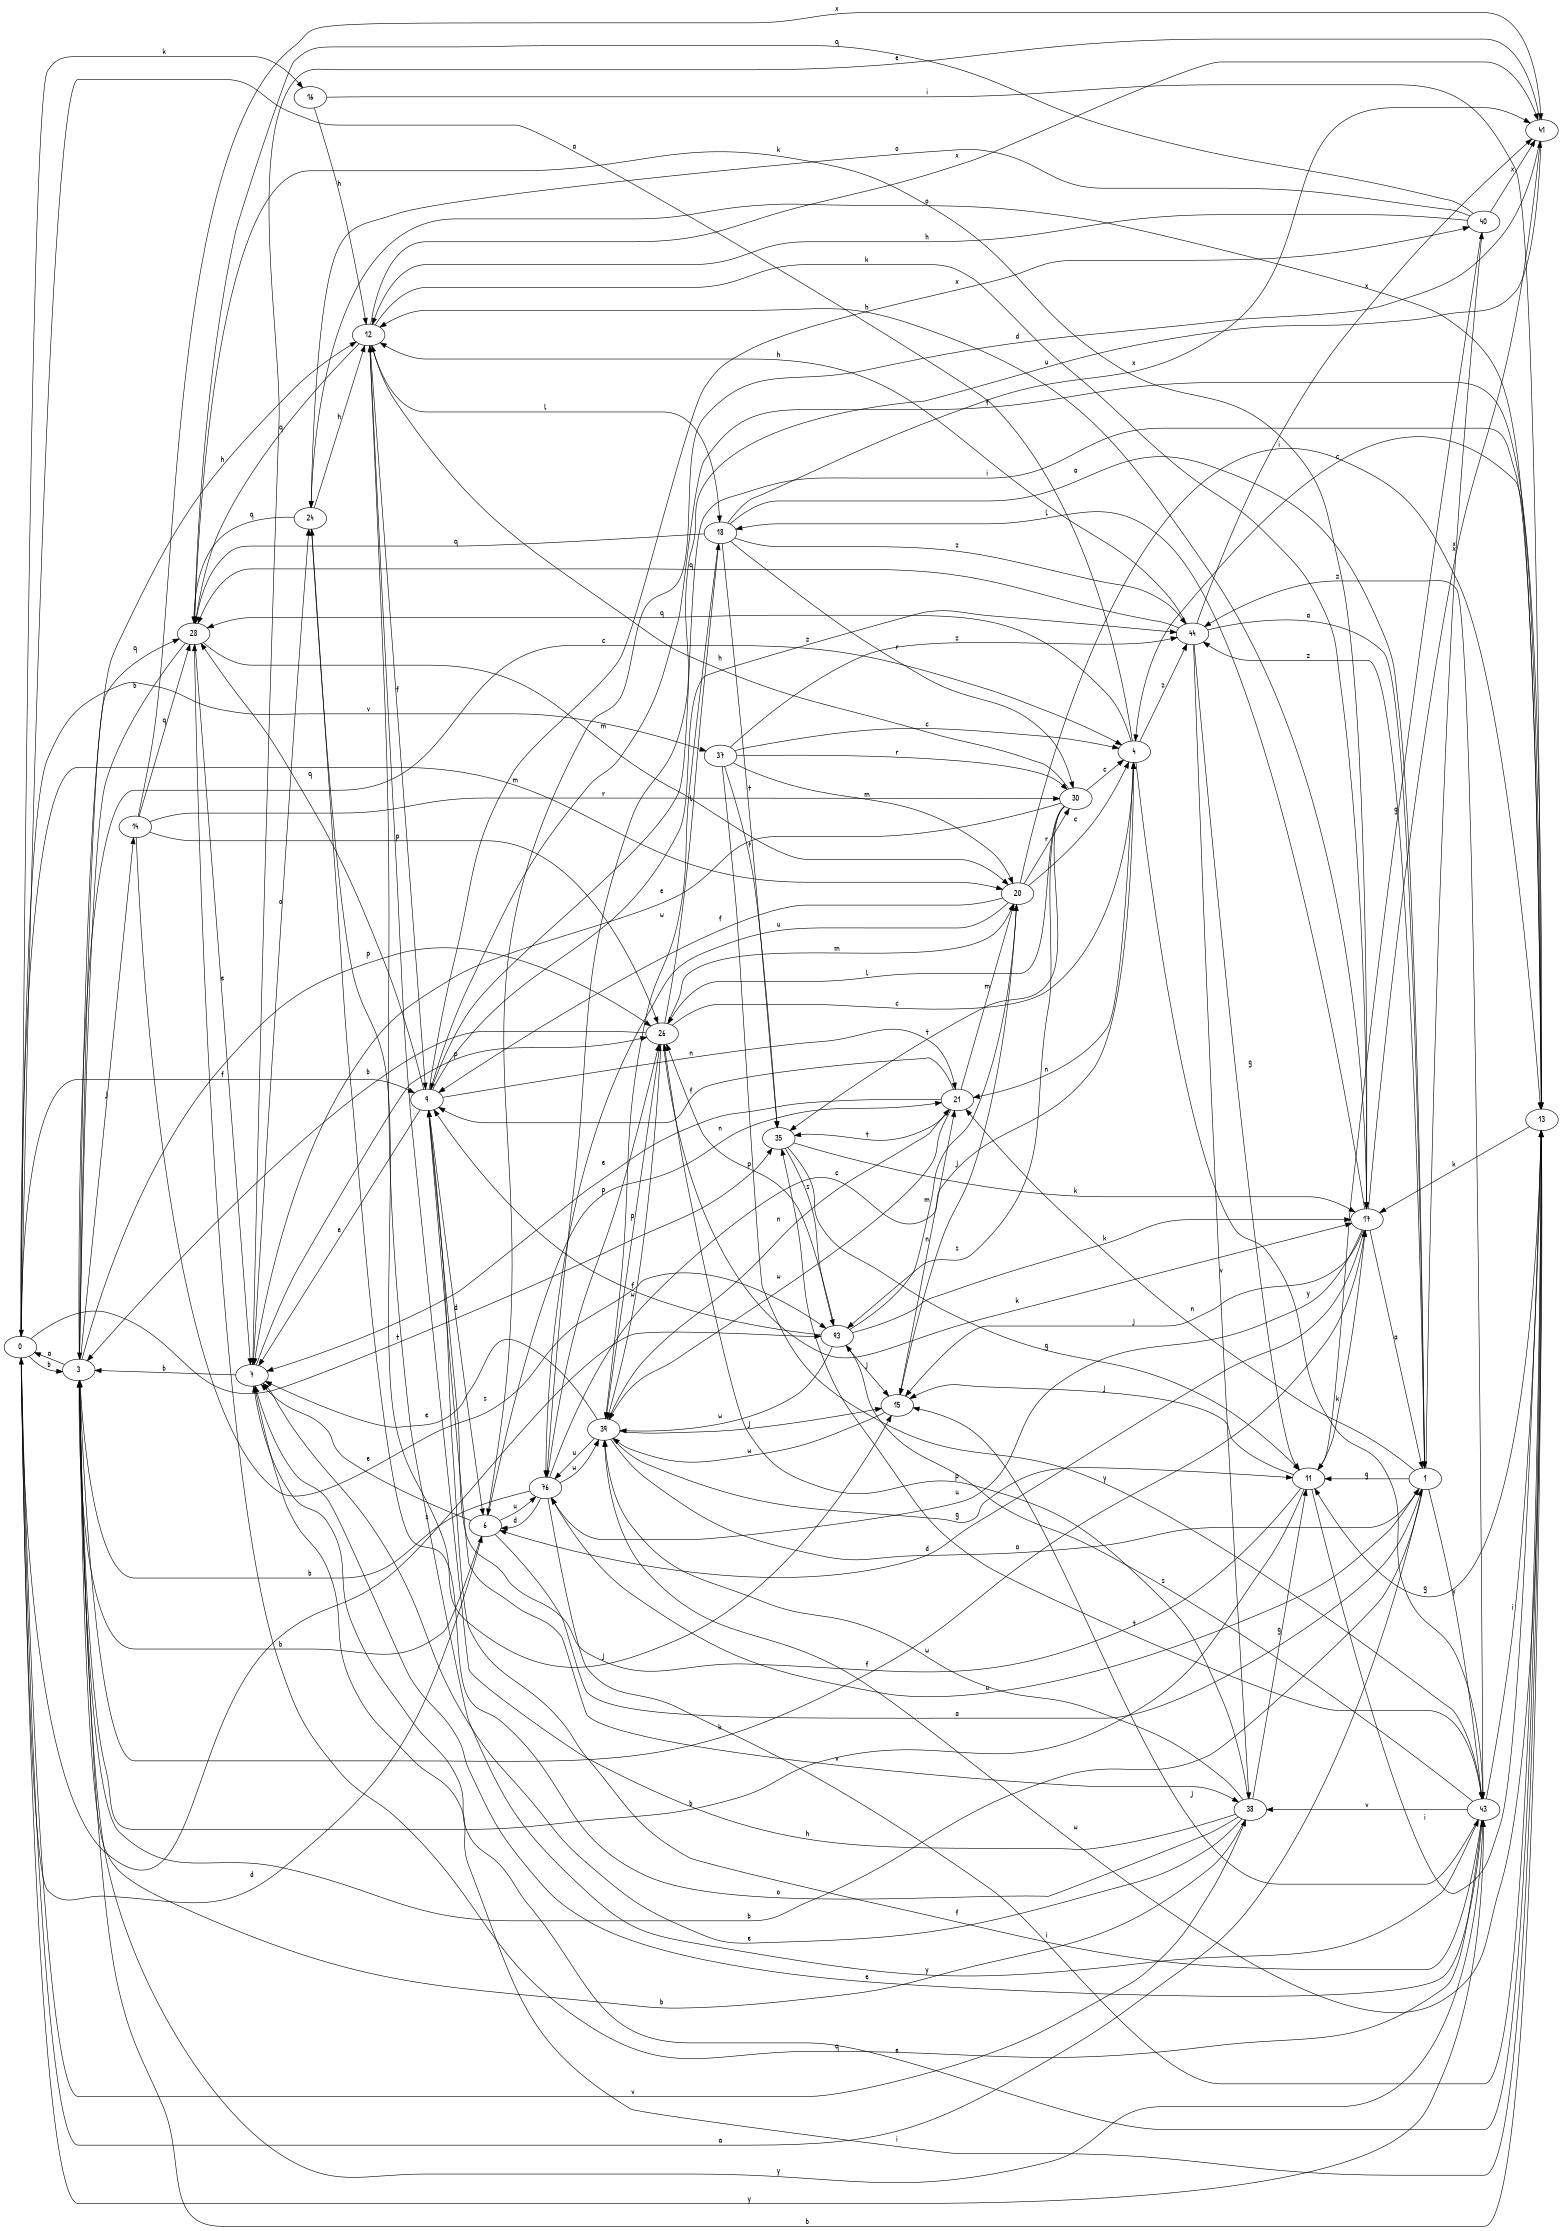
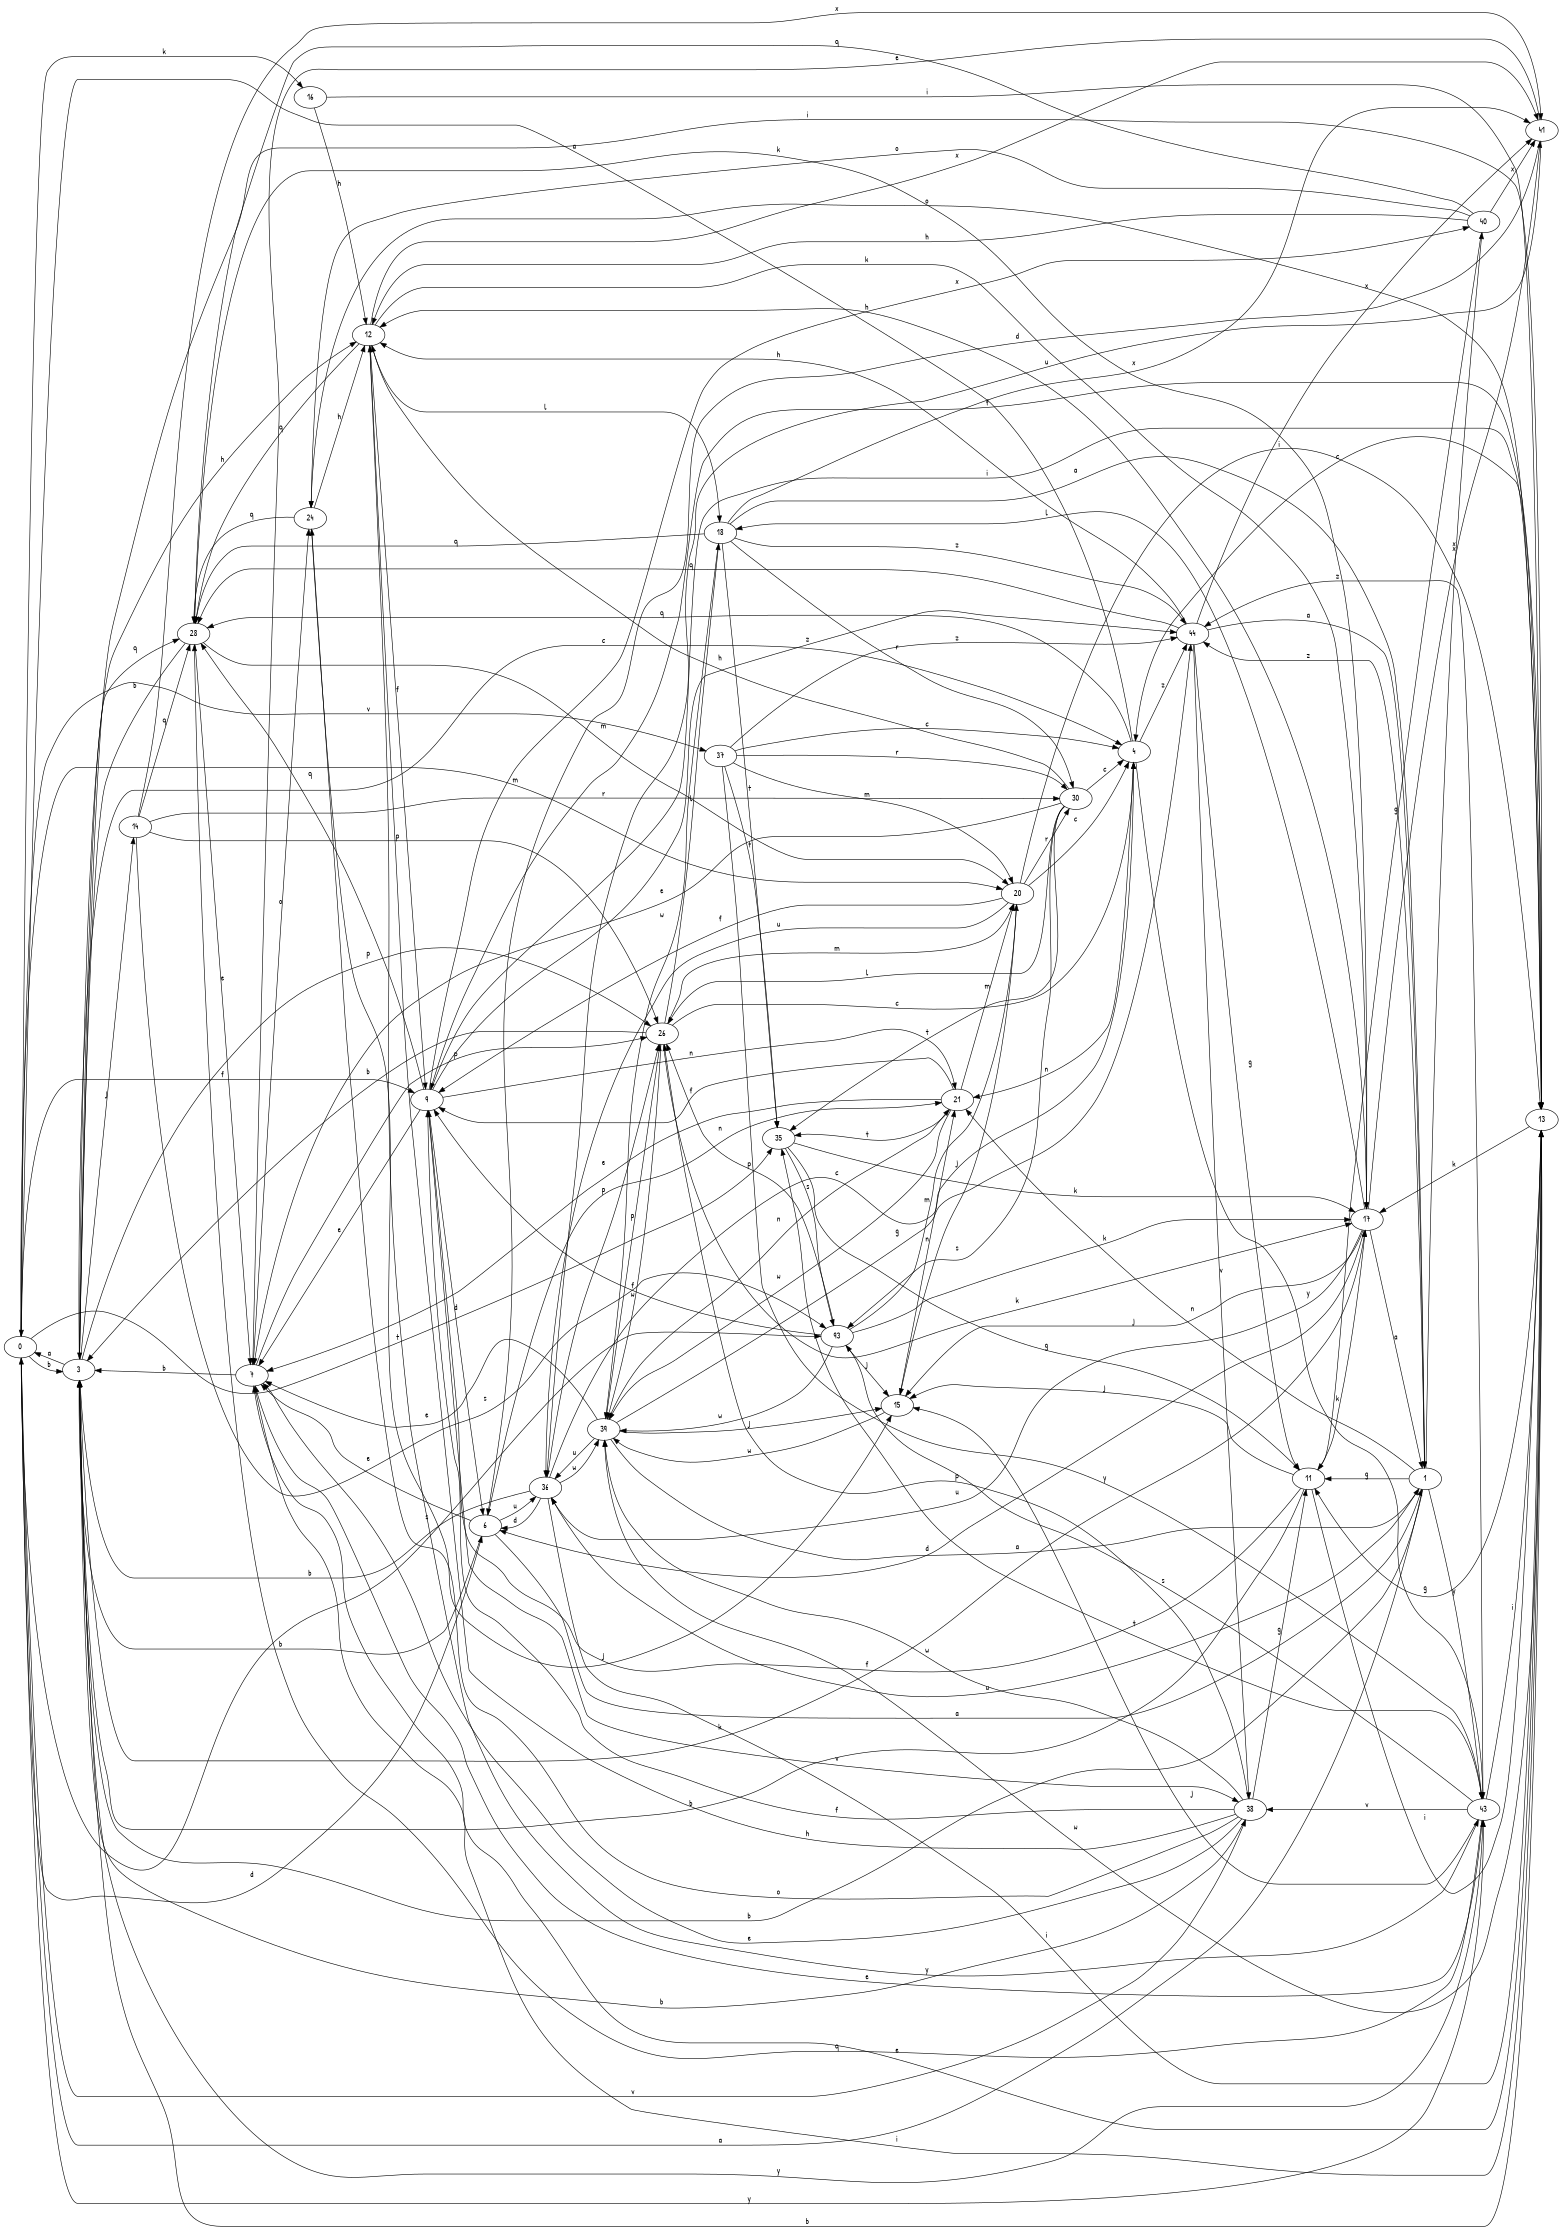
edge "3" -> "13": added, label "i"
node "76": label "76" -> "36"
edge "39" -> "11": now "39" -> "44"
edge "43" -> "9": now "38" -> "9"
